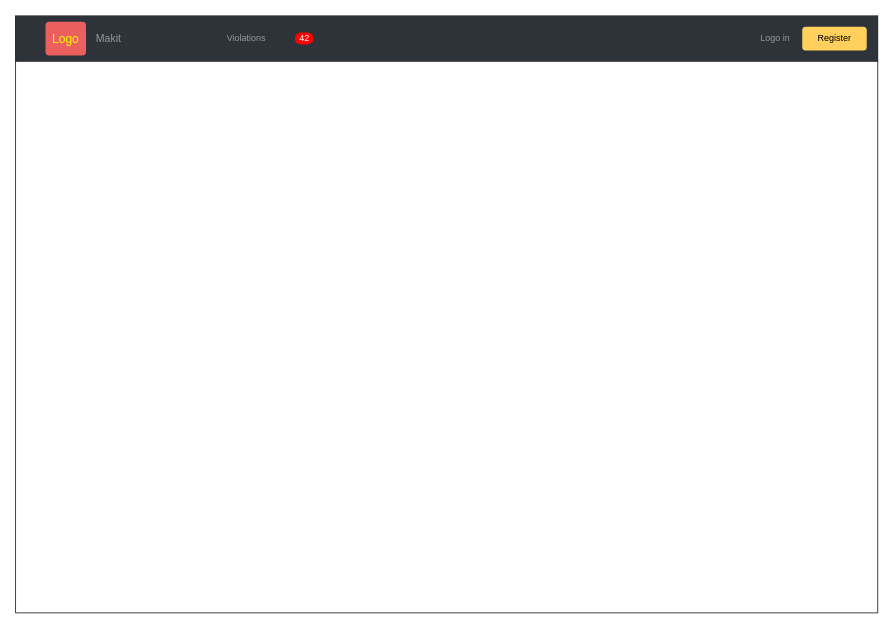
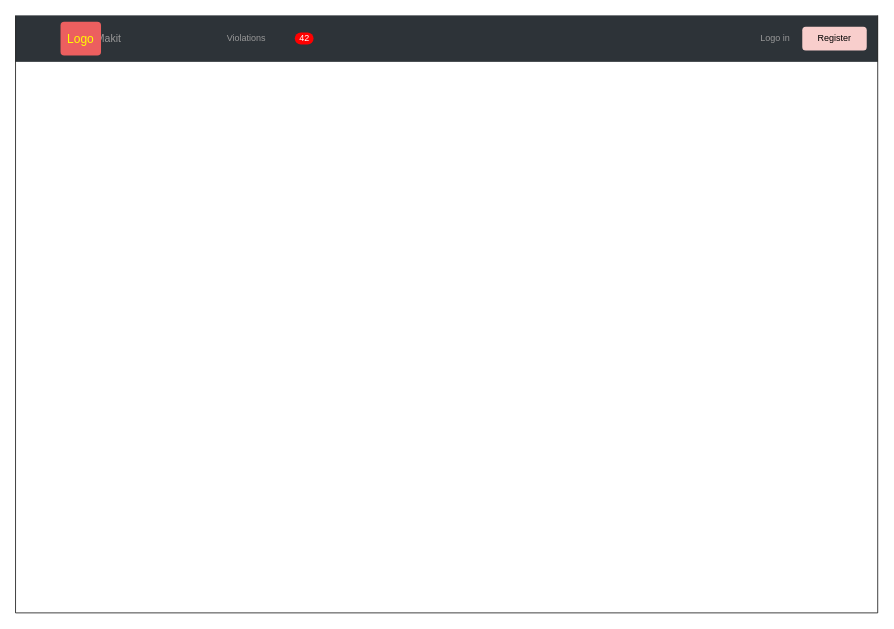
node "Logo": moved (66, 39) -> (81, 39)
node "Register": fillcolor #ffd05b -> #f8cecc
